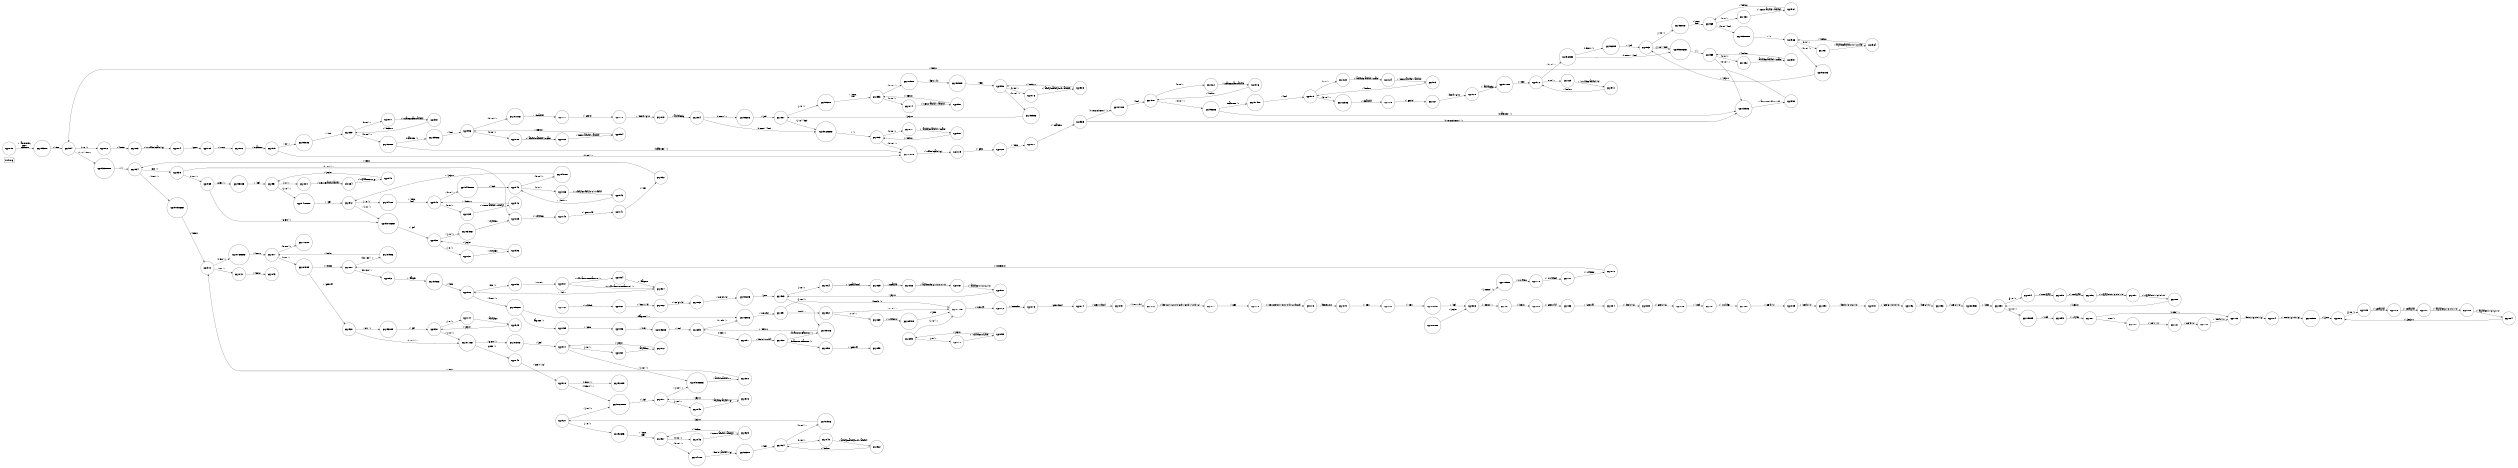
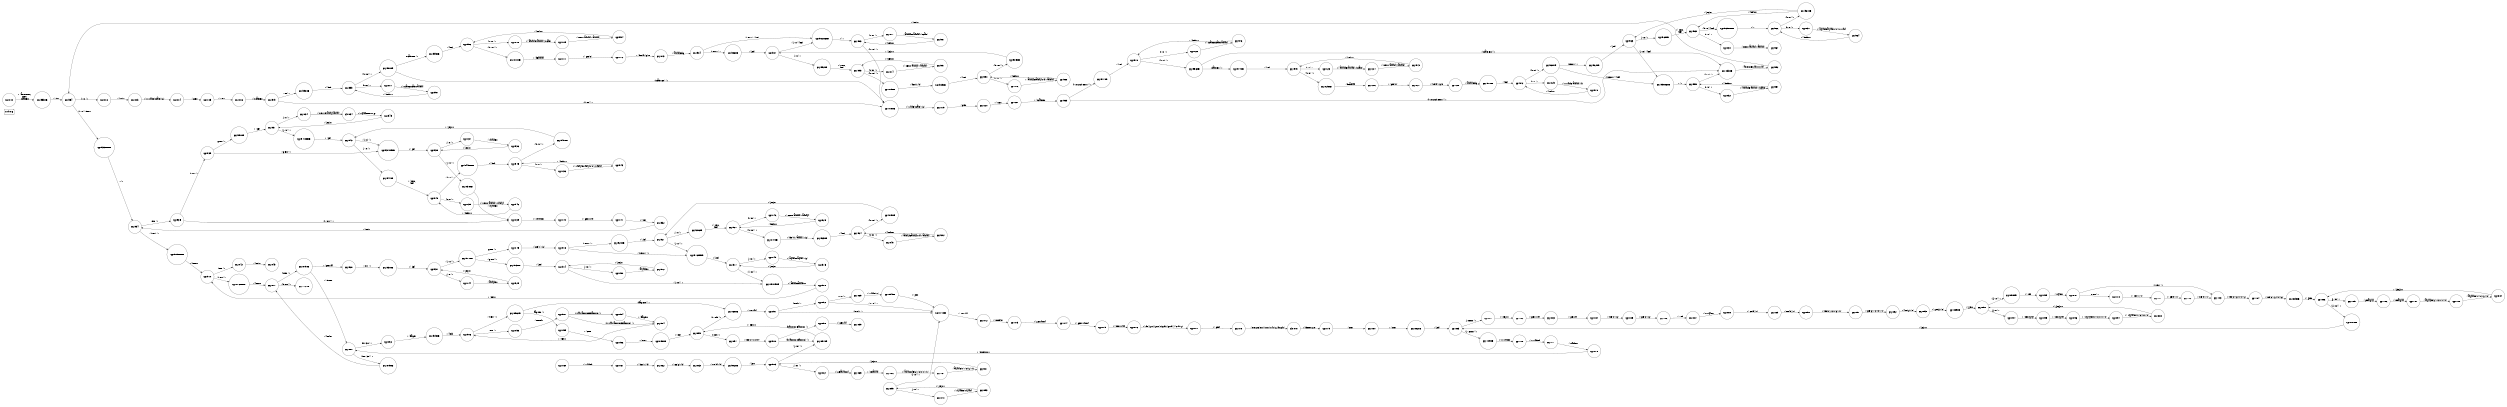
edge "qq1967" -> "qq1969": now "qq1961LE" -> "qq1969"
edge "qq1920LB" -> "qq1921": added, label "- | j=l"
edge "qq1886" -> "qq1881LE": added, label "!(jj<m) | -"
edge "qq1928" -> "qq1911LE": removed, label "!(i<n-1) | -"
